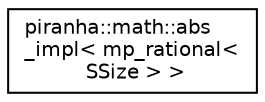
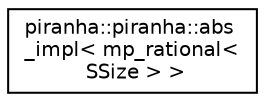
node "piranha::math::abs _impl< mp_rational< SSize > >": label "piranha::math::abs _impl< mp_rational< SSize > >" -> "piranha::piranha::abs _impl< mp_rational< SSize > >"
